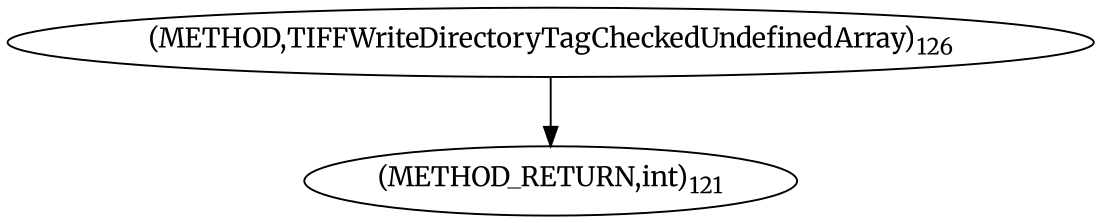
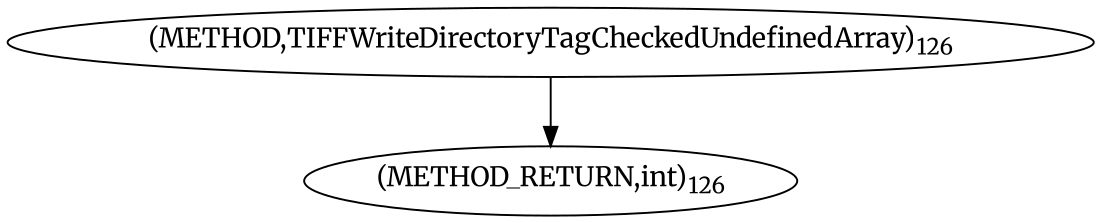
node "(METHOD_RETURN,int)": text "121" -> "126"
